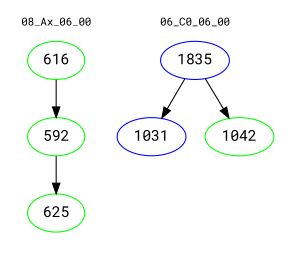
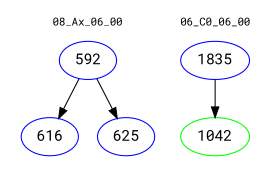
node "616": color green -> blue
edge "616" -> "592": reversed
node "592": color green -> blue
node "1031": removed
node "625": color green -> blue
